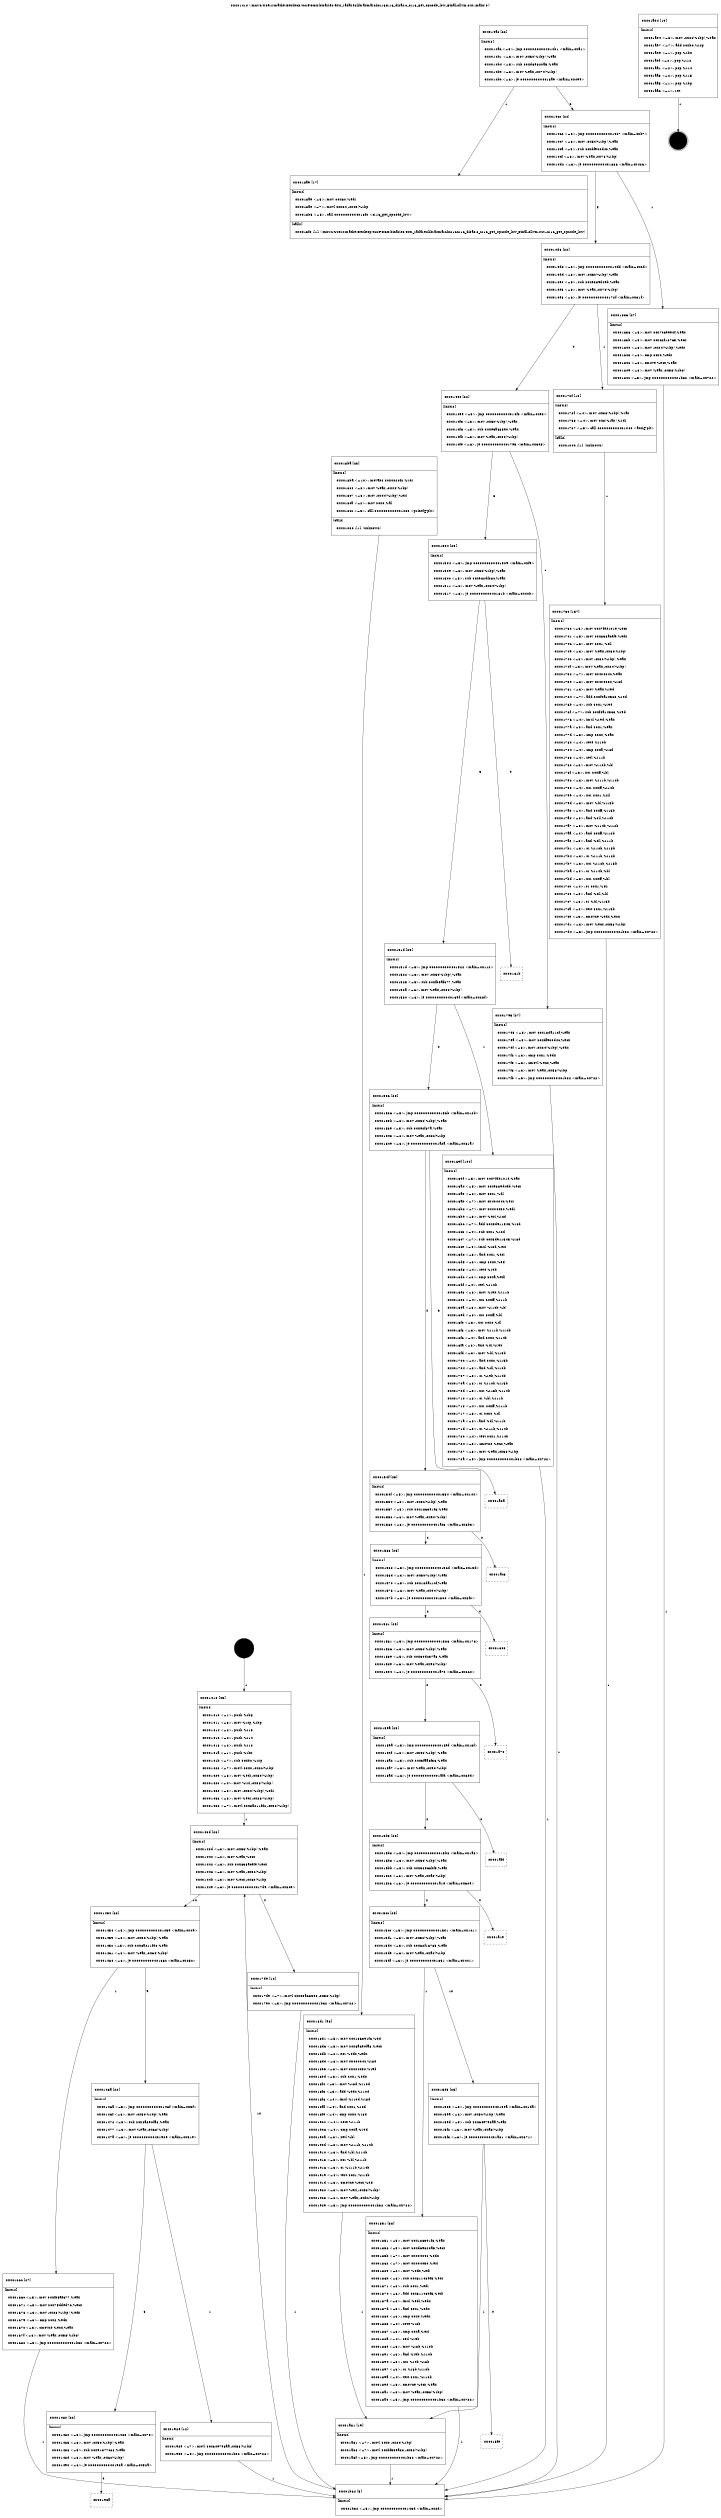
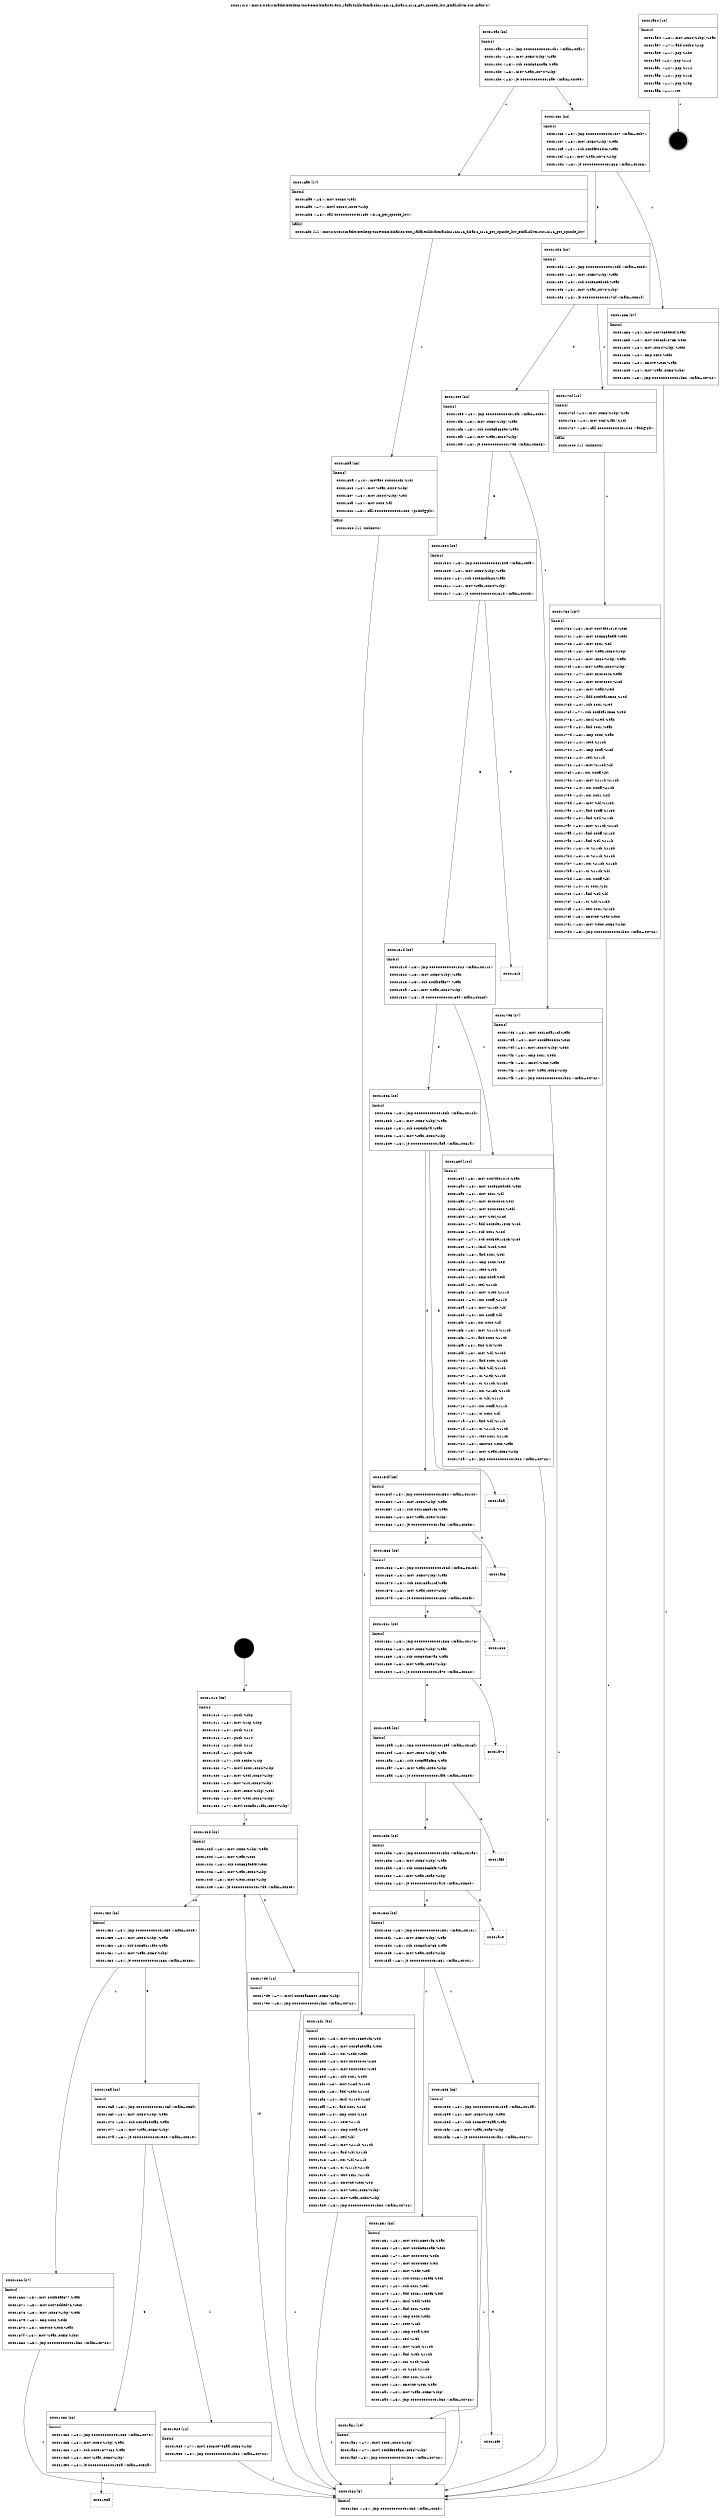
edge "0x4018a9 [17]" -> "0x4018ba [23]": added, label "1"
edge "0x4015cc [25]" -> "0x4015e5 [25]": label " 10" -> " 1"
edge "0x4018d1 [93]" -> "0x401a81 [19]": now "0x4018d1 [93]" -> "0x401b32 [5]"
